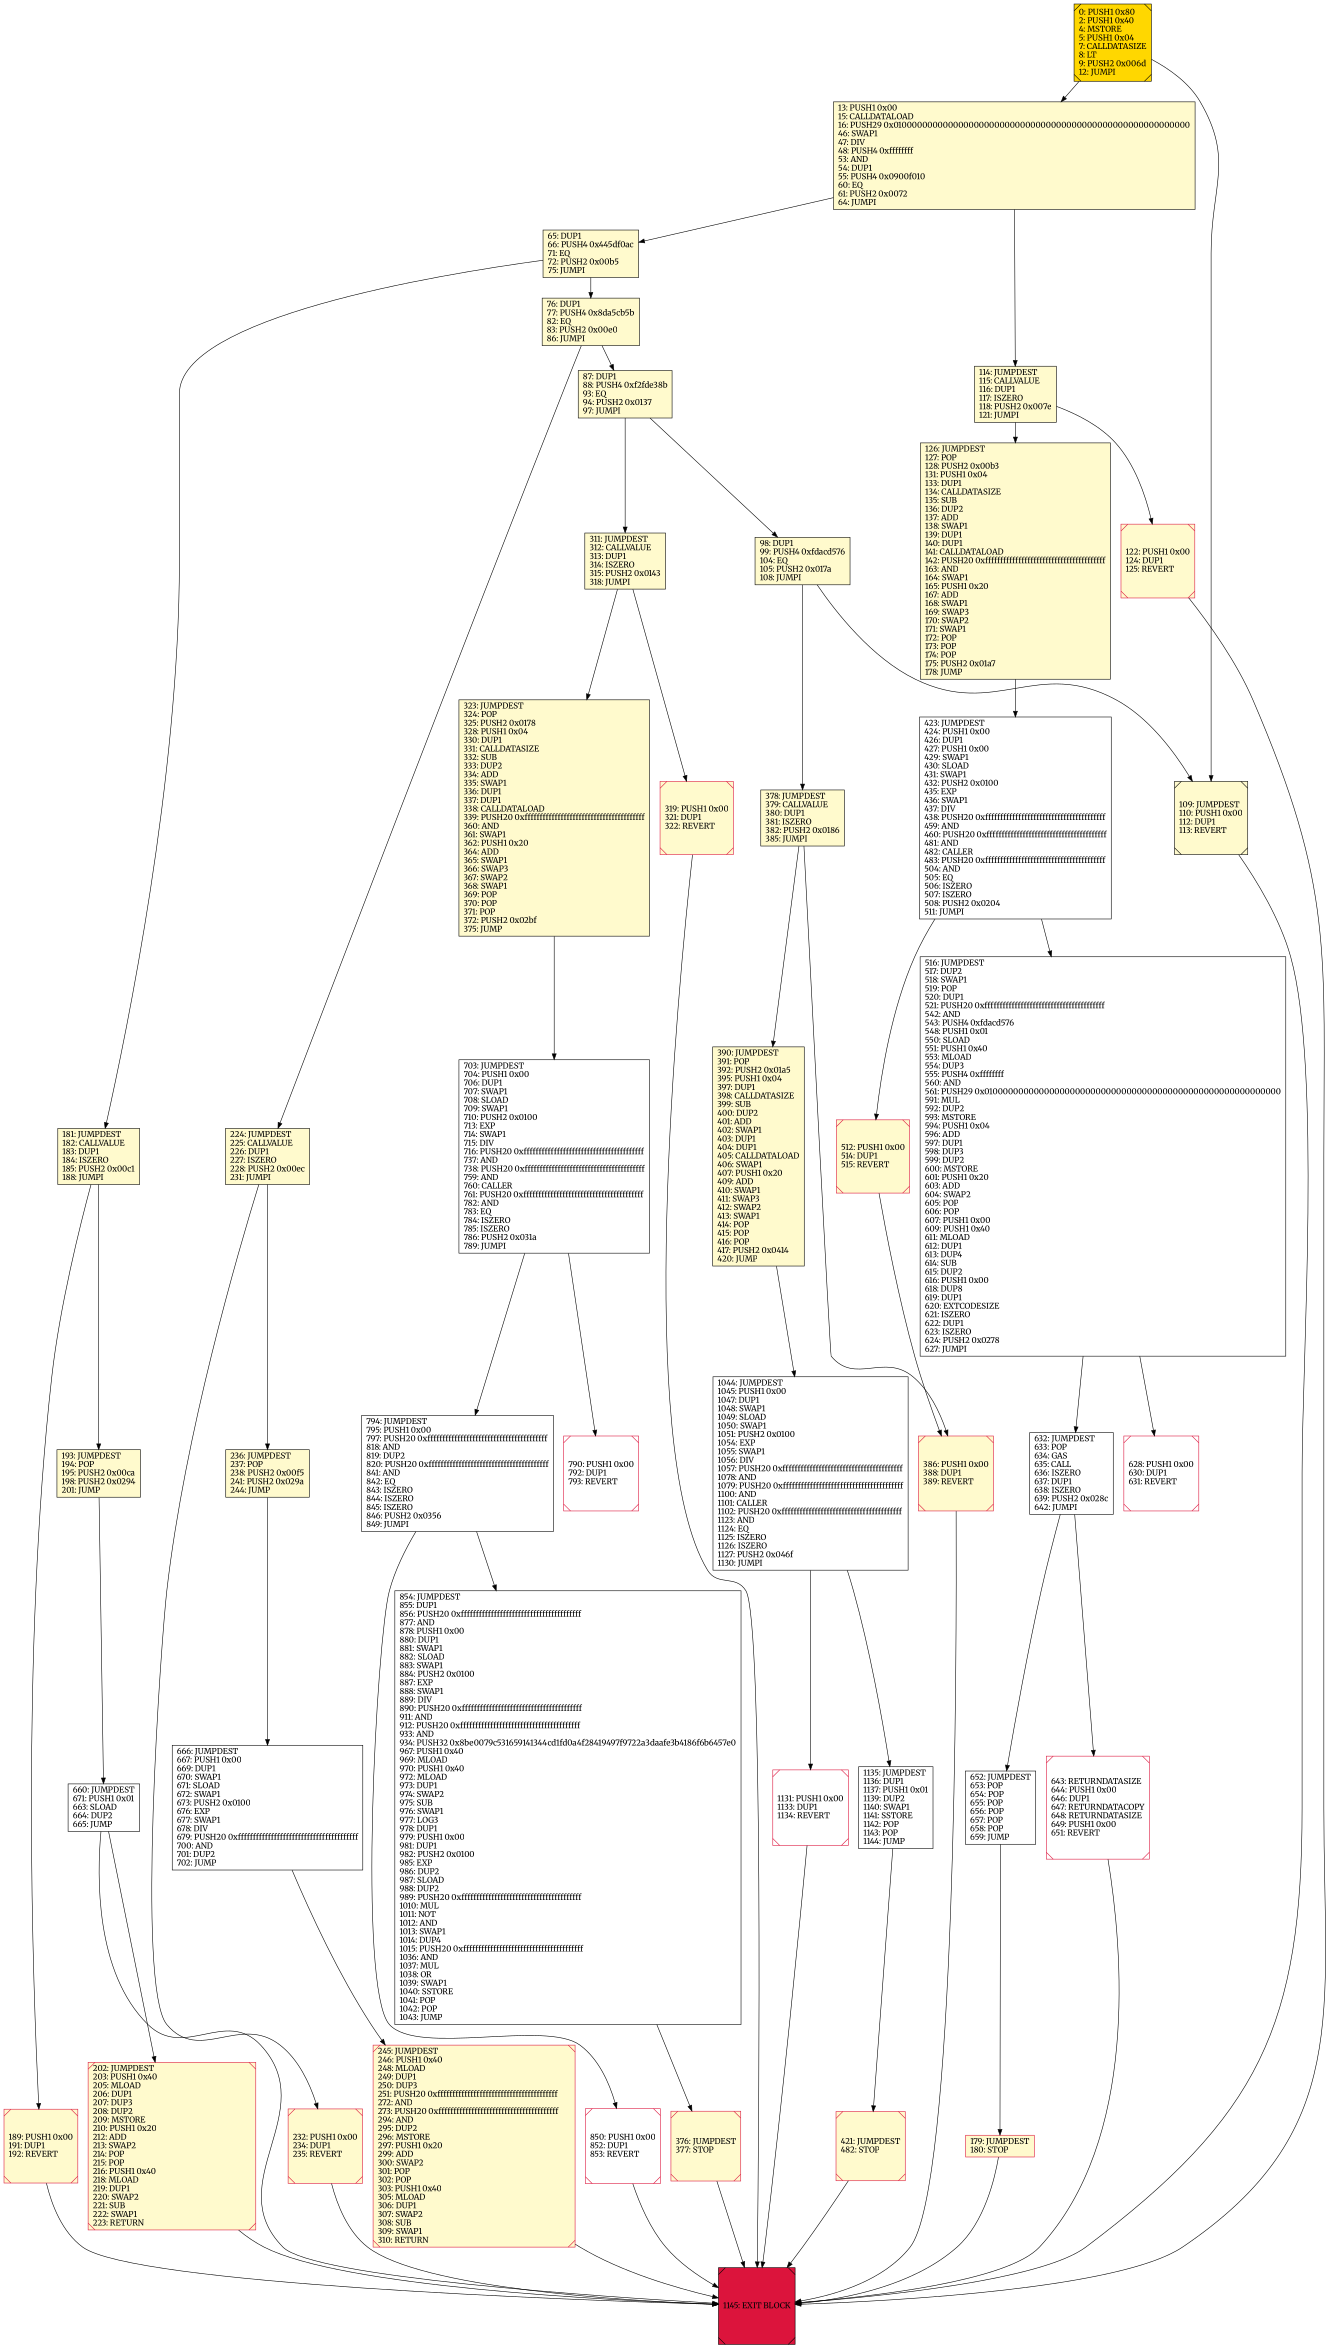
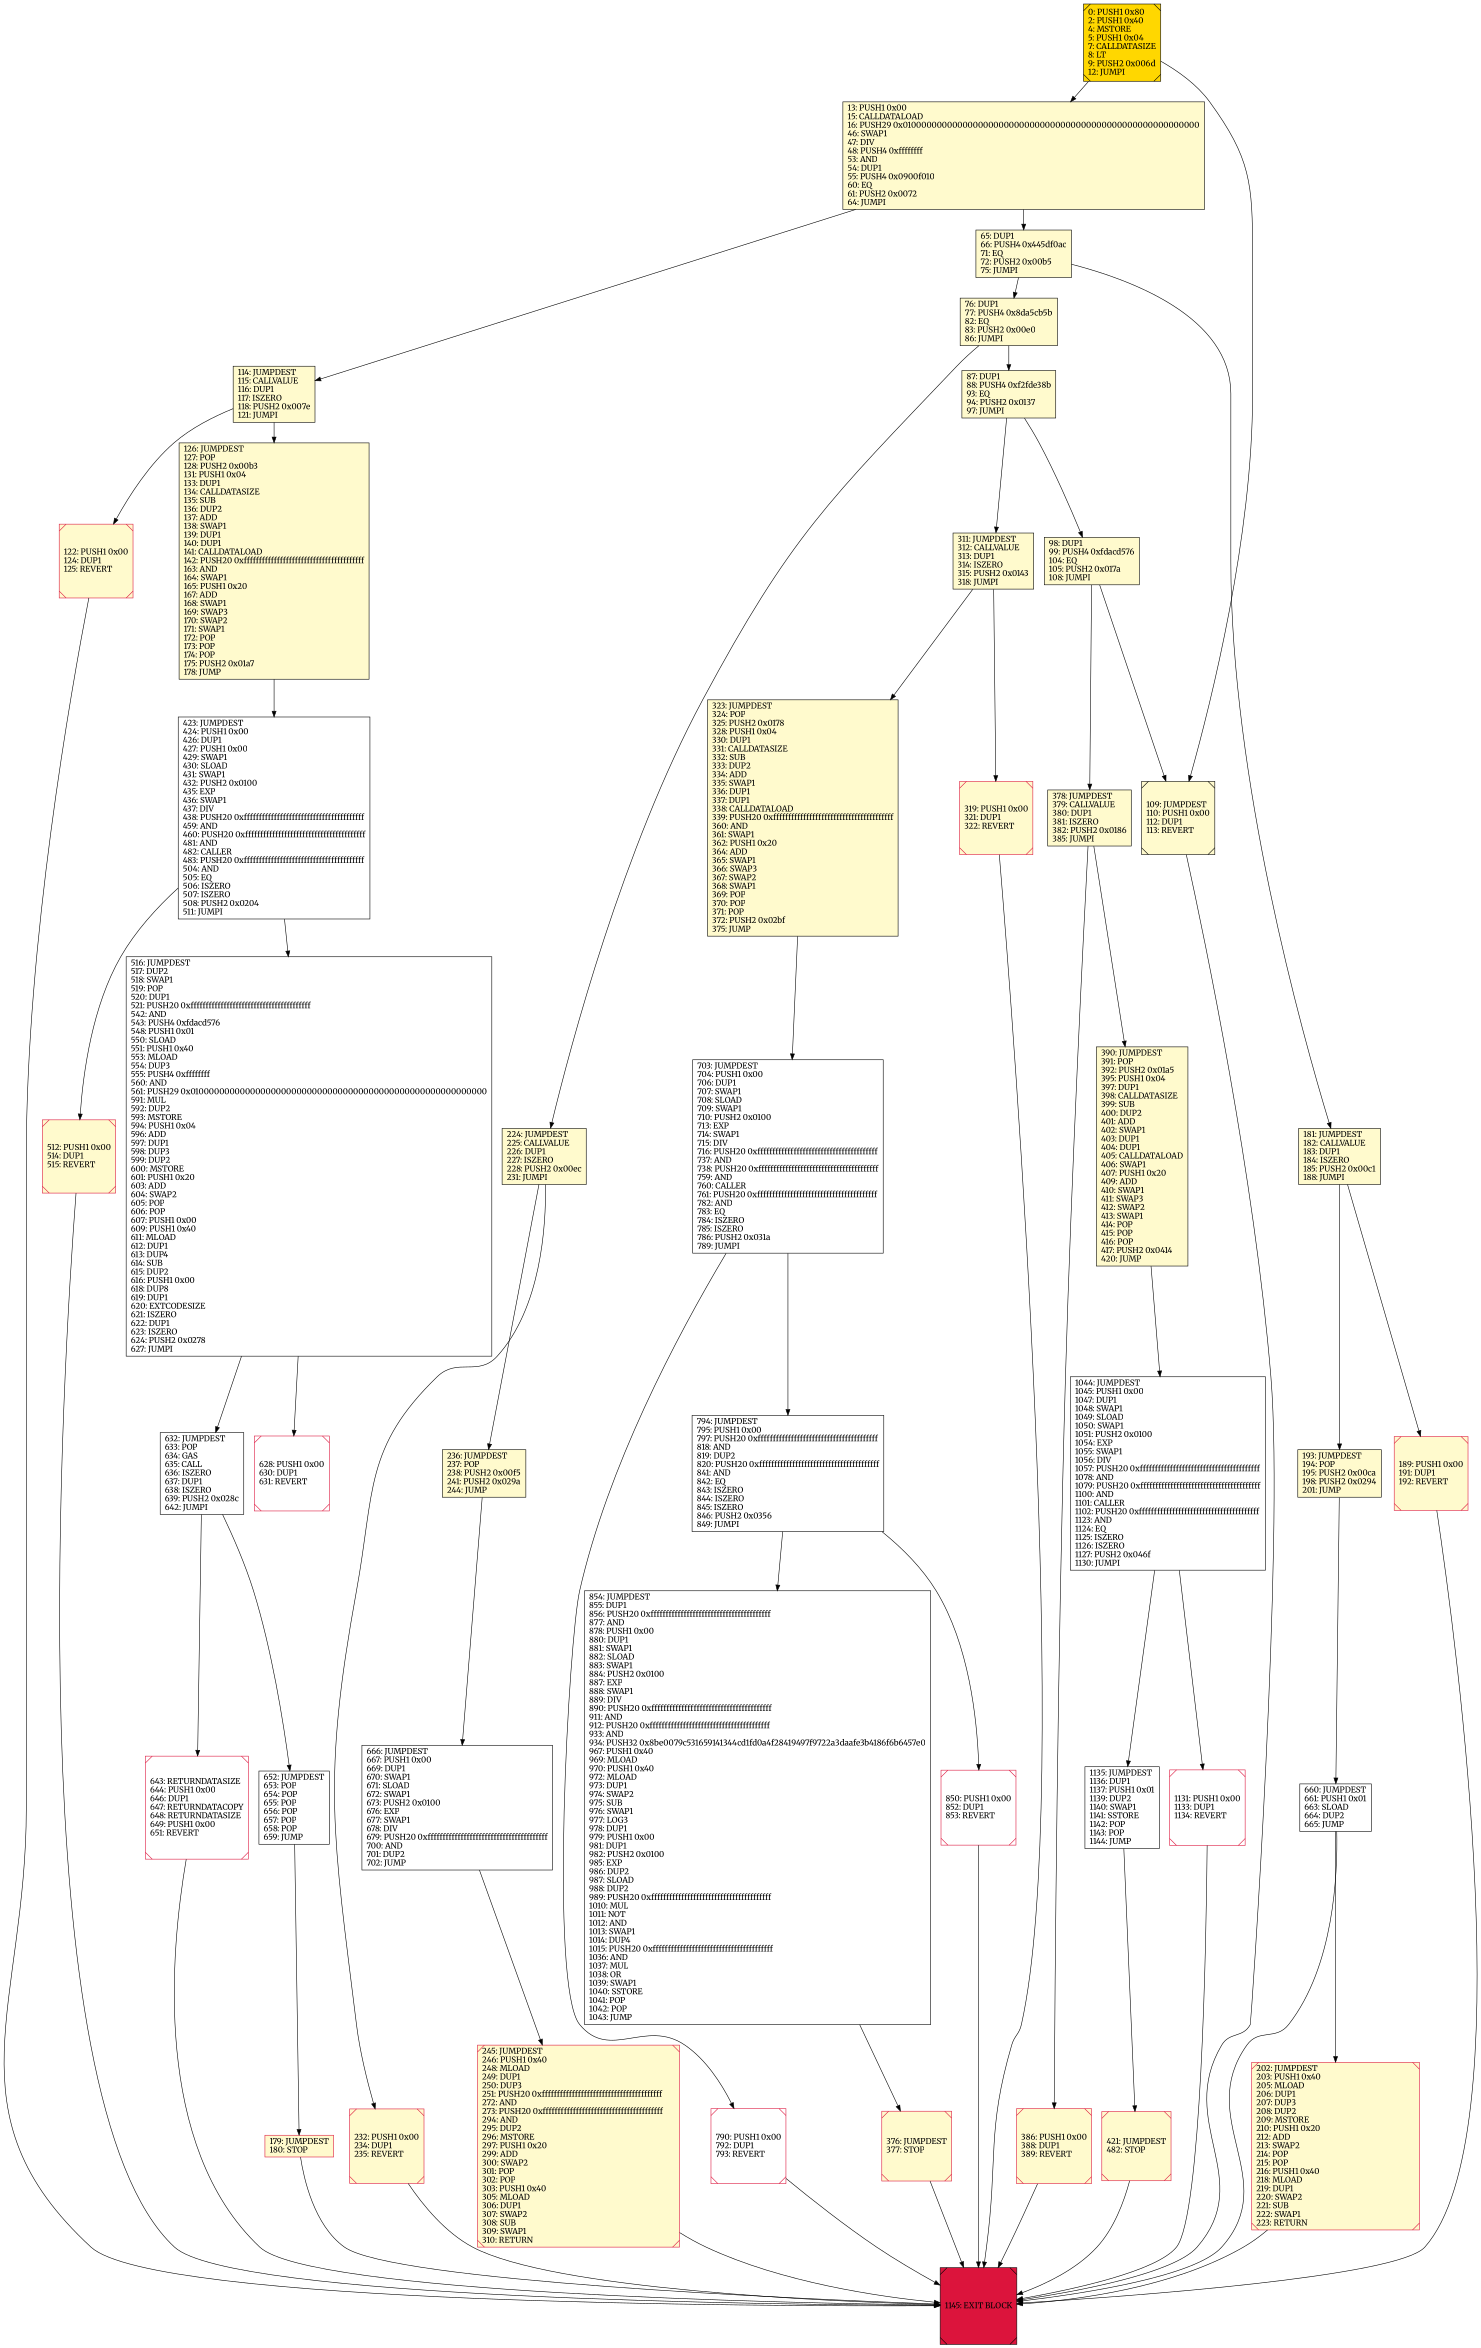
edge "512: PUSH1 0x00 514: DUP1 515: REVERT" -> "386: PUSH1 0x00 388: DUP1 389: REVERT": now "512: PUSH1 0x00 514: DUP1 515: REVERT" -> "1145: EXIT BLOCK"
node "660: JUMPDEST 671: PUSH1 0x01 663: SLOAD 664: DUP2 665: JUMP": label "660: JUMPDEST 671: PUSH1 0x01 663: SLOAD 664: DUP2 665: JUMP" -> "660: JUMPDEST 661: PUSH1 0x01 663: SLOAD 664: DUP2 665: JUMP"
edge "790: PUSH1 0x00 792: DUP1 793: REVERT" -> "1145: EXIT BLOCK": added
